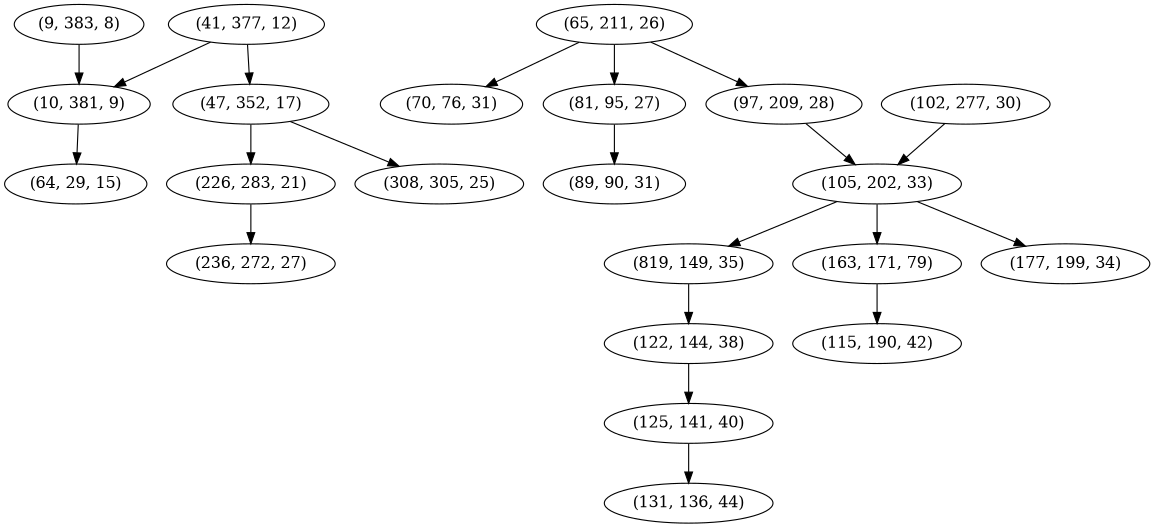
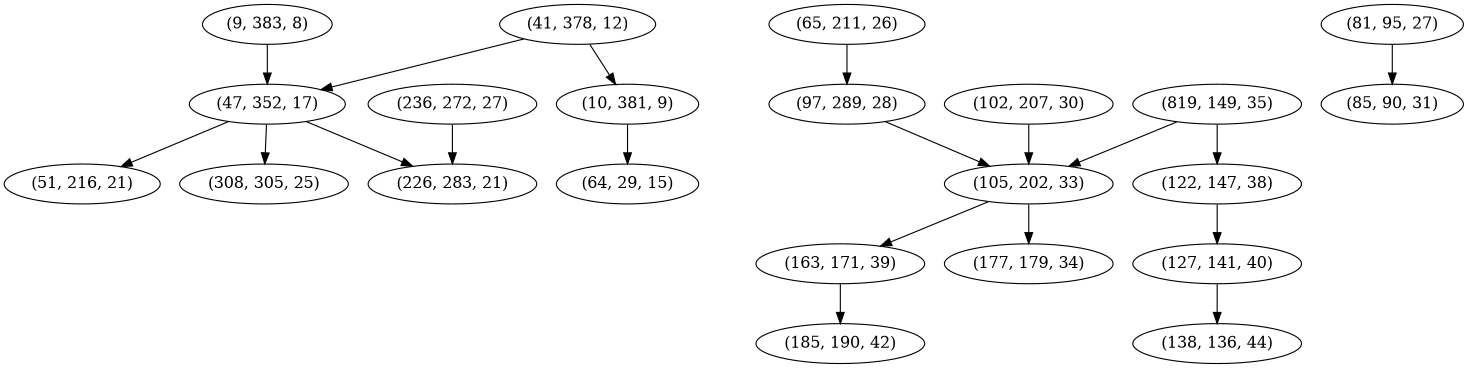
node "(41, 377, 12)": label "(41, 377, 12)" -> "(41, 378, 12)"
edge "(9, 383, 8)" -> "(10, 381, 9)": now "(9, 383, 8)" -> "(47, 352, 17)"
edge "(65, 211, 26)" -> "(81, 95, 27)": removed
node "(70, 76, 31)": removed
node "(97, 209, 28)": label "(97, 209, 28)" -> "(97, 289, 28)"
node "(102, 277, 30)": label "(102, 277, 30)" -> "(102, 207, 30)"
node "(51, 216, 21)": added
node "(89, 90, 31)": label "(89, 90, 31)" -> "(85, 90, 31)"
edge "(226, 283, 21)" -> "(236, 272, 27)": reversed
edge "(105, 202, 33)" -> "(819, 149, 35)": reversed
node "(163, 171, 79)": label "(163, 171, 79)" -> "(163, 171, 39)"
node "(177, 199, 34)": label "(177, 199, 34)" -> "(177, 179, 34)"
node "(122, 144, 38)": label "(122, 144, 38)" -> "(122, 147, 38)"
node "(115, 190, 42)": label "(115, 190, 42)" -> "(185, 190, 42)"
node "(125, 141, 40)": label "(125, 141, 40)" -> "(127, 141, 40)"
node "(131, 136, 44)": label "(131, 136, 44)" -> "(138, 136, 44)"
